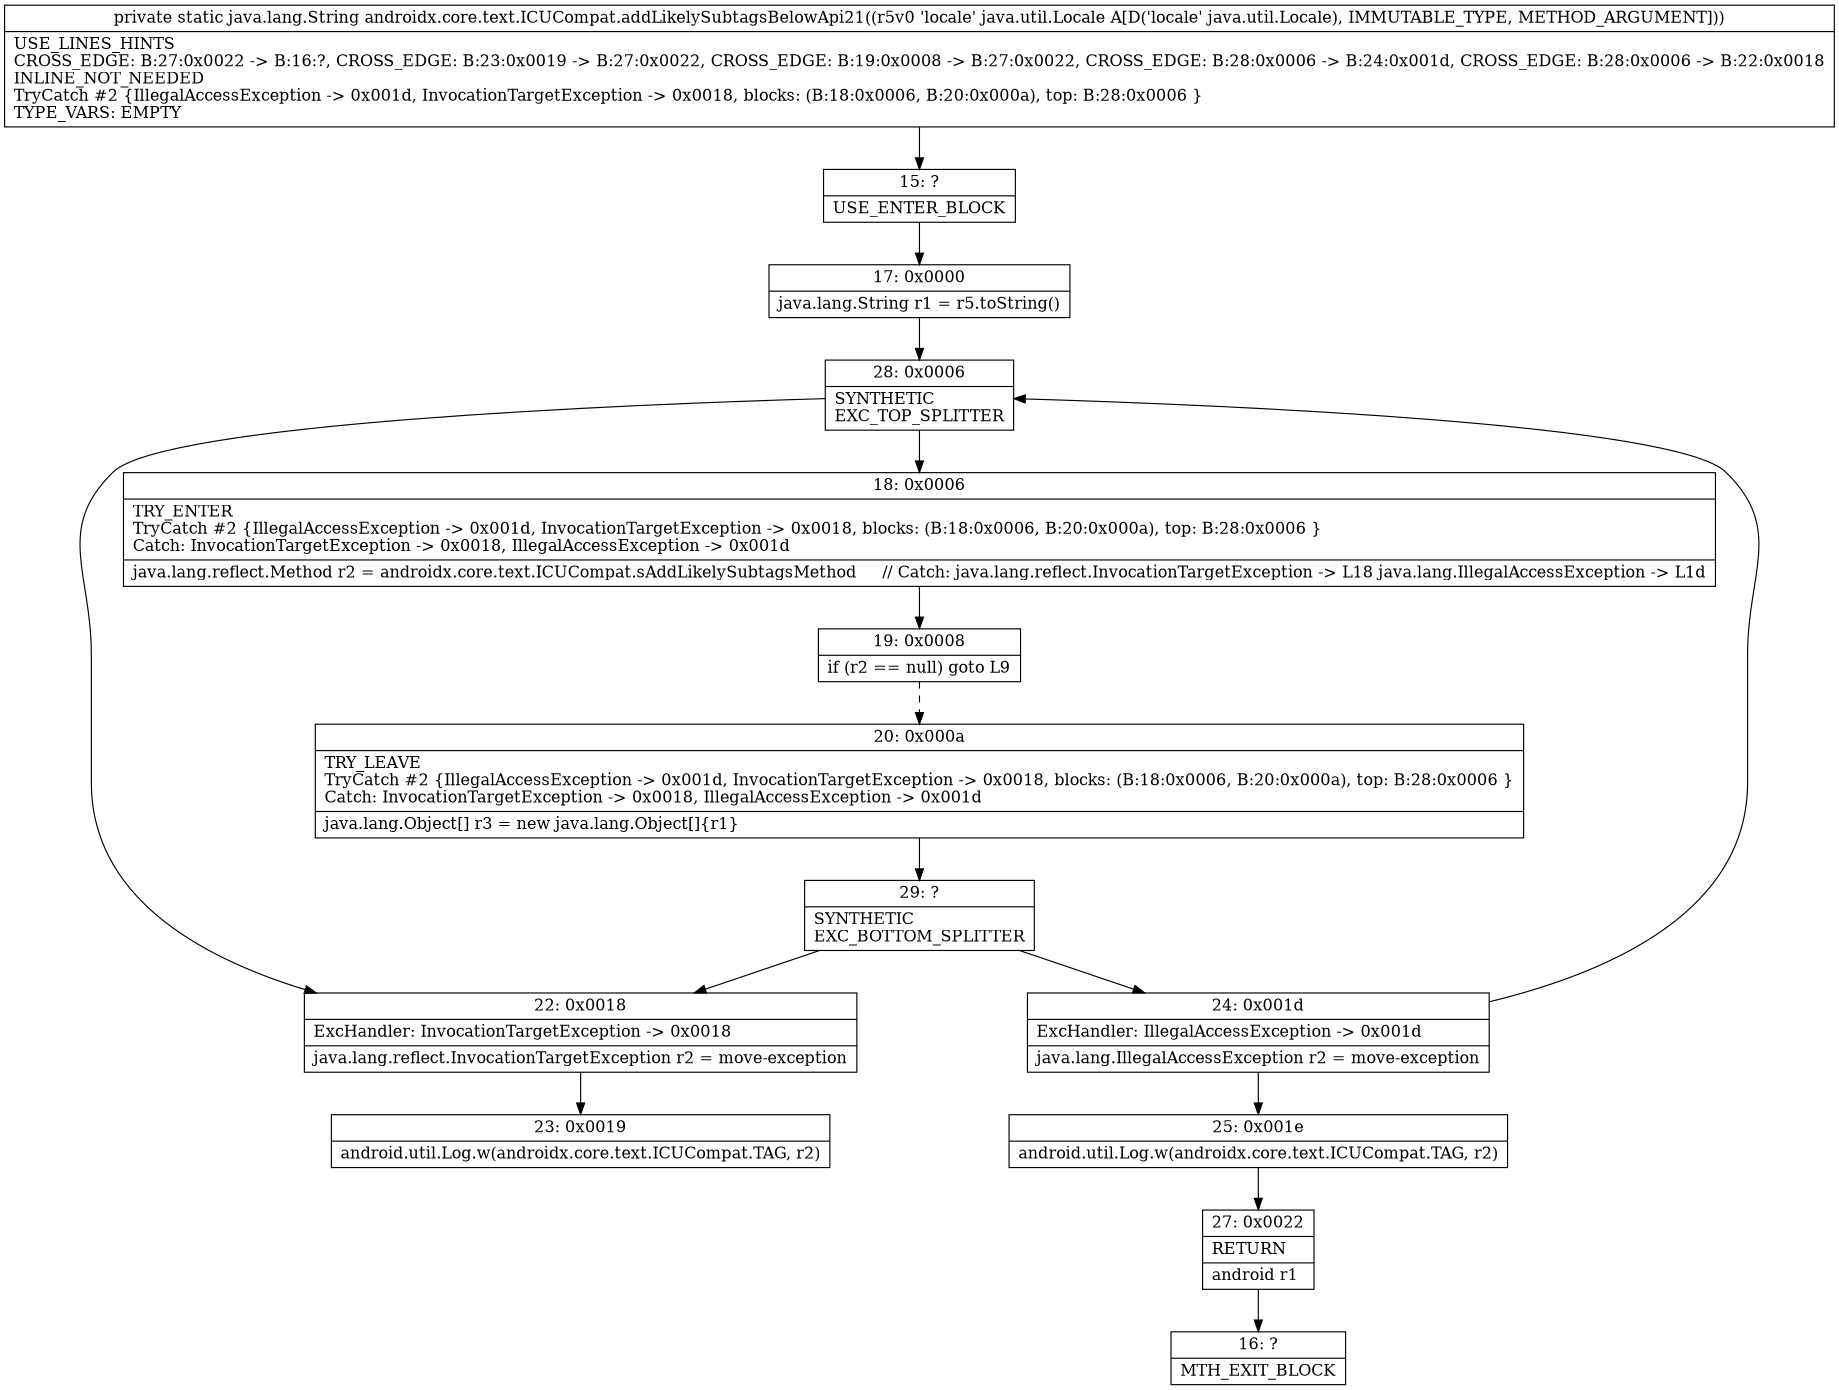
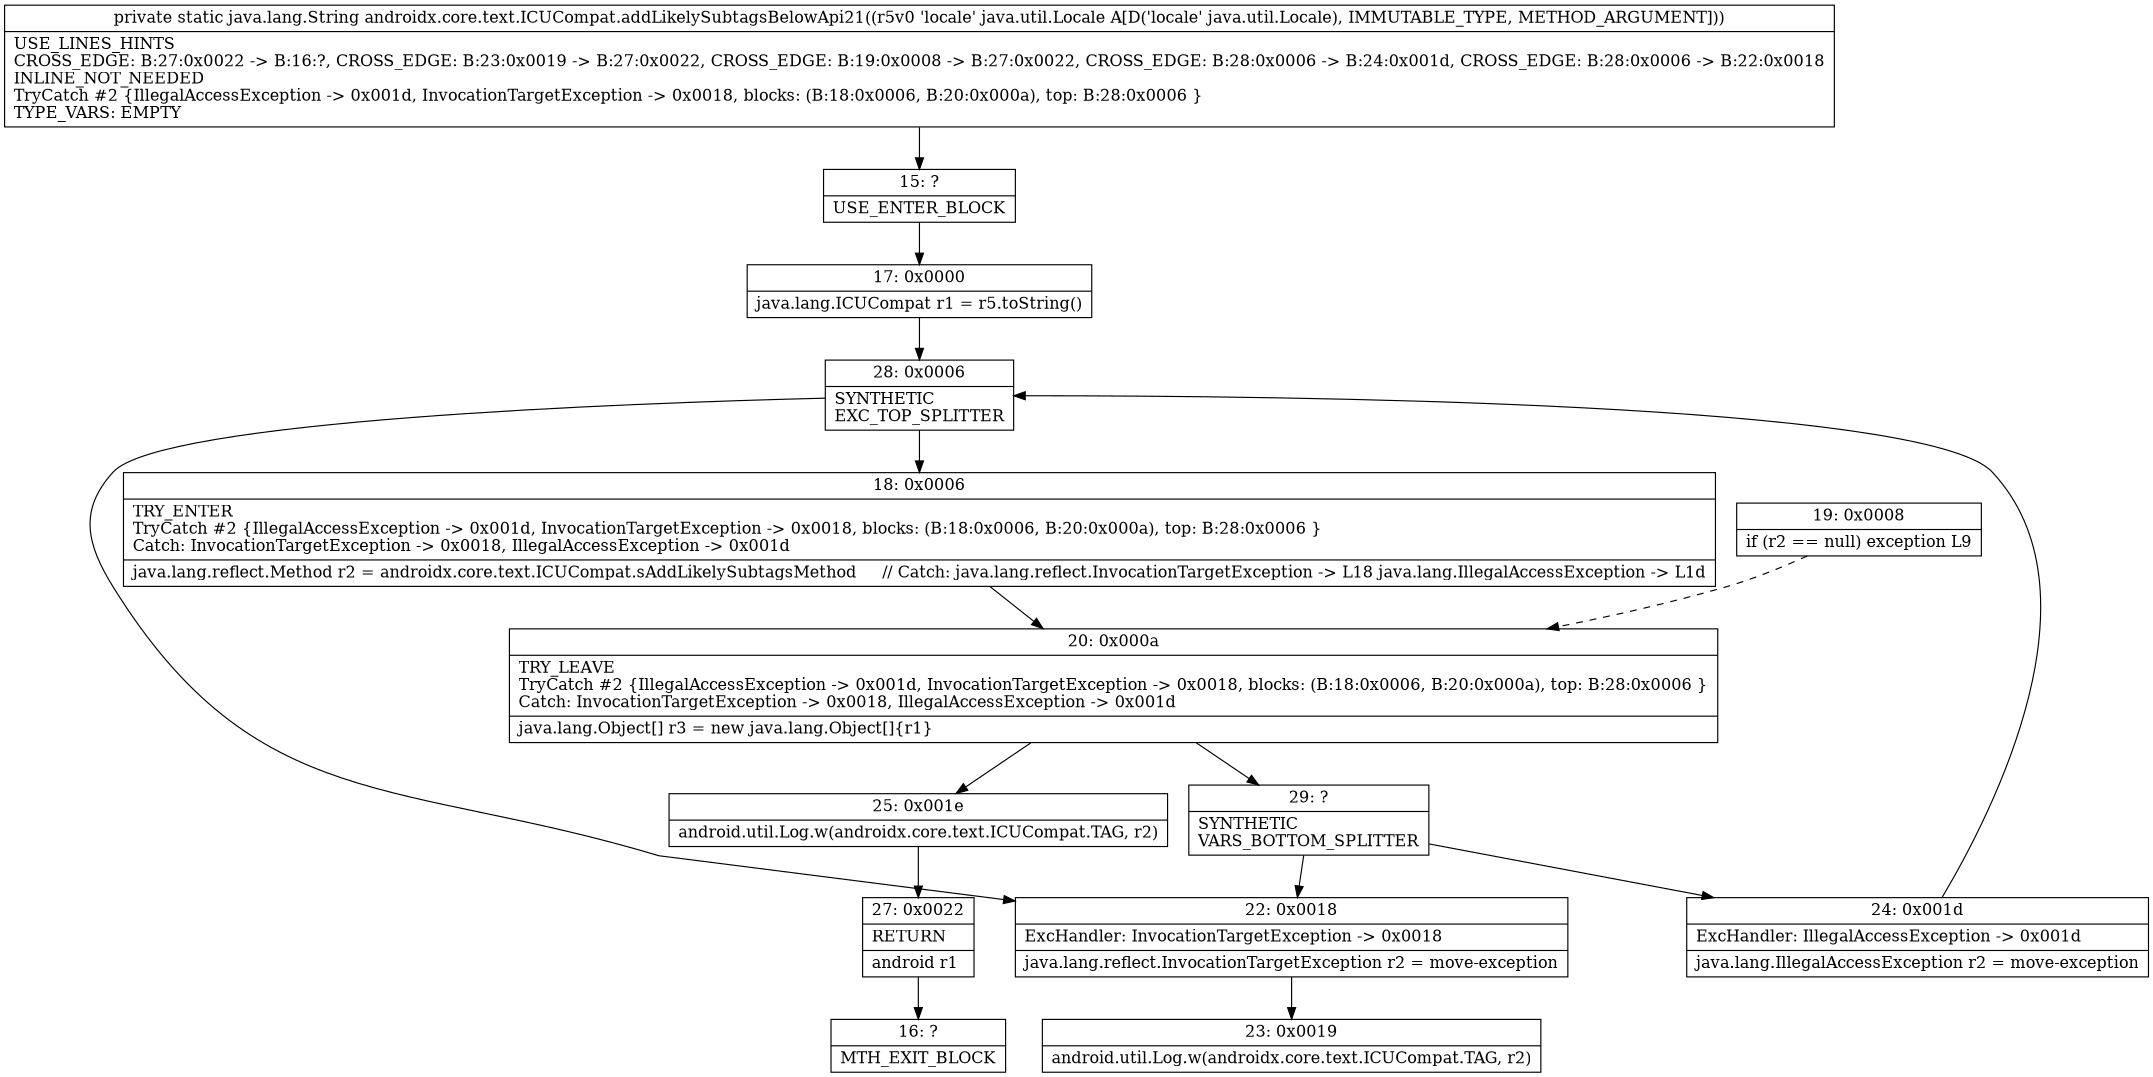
node "17: 0x0000": text "java.lang.String r1 = r5.toString()" -> "java.lang.ICUCompat r1 = r5.toString()"
edge "18: 0x0006" -> "19: 0x0008": now "18: 0x0006" -> "20: 0x000a"
node "19: 0x0008": text "if (r2 == null) goto L9" -> "if (r2 == null) exception L9"
node "29: ?": text "EXC_BOTTOM_SPLITTER" -> "VARS_BOTTOM_SPLITTER"
edge "24: 0x001d" -> "25: 0x001e": now "20: 0x000a" -> "25: 0x001e"
